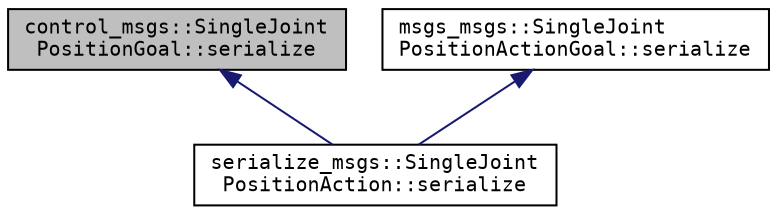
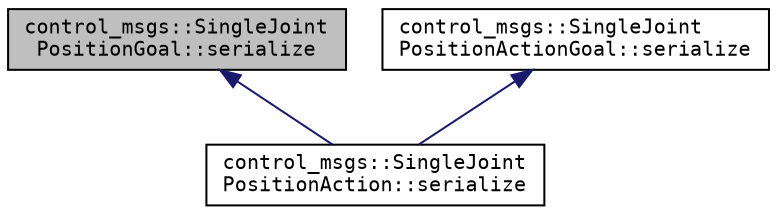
node "msgs_msgs::SingleJoint PositionActionGoal::serialize": label "msgs_msgs::SingleJoint PositionActionGoal::serialize" -> "control_msgs::SingleJoint PositionActionGoal::serialize"
node "serialize_msgs::SingleJoint PositionAction::serialize": label "serialize_msgs::SingleJoint PositionAction::serialize" -> "control_msgs::SingleJoint PositionAction::serialize"
